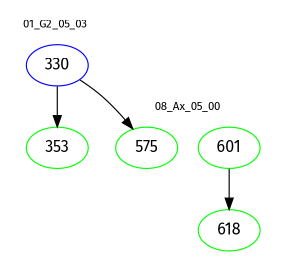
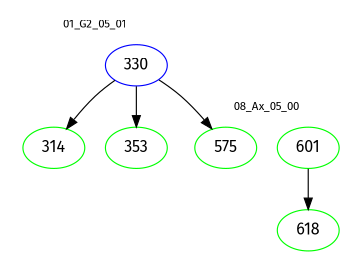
cluster "01_G2_05_03": label "01_G2_05_03" -> "01_G2_05_01"
node "314": added
